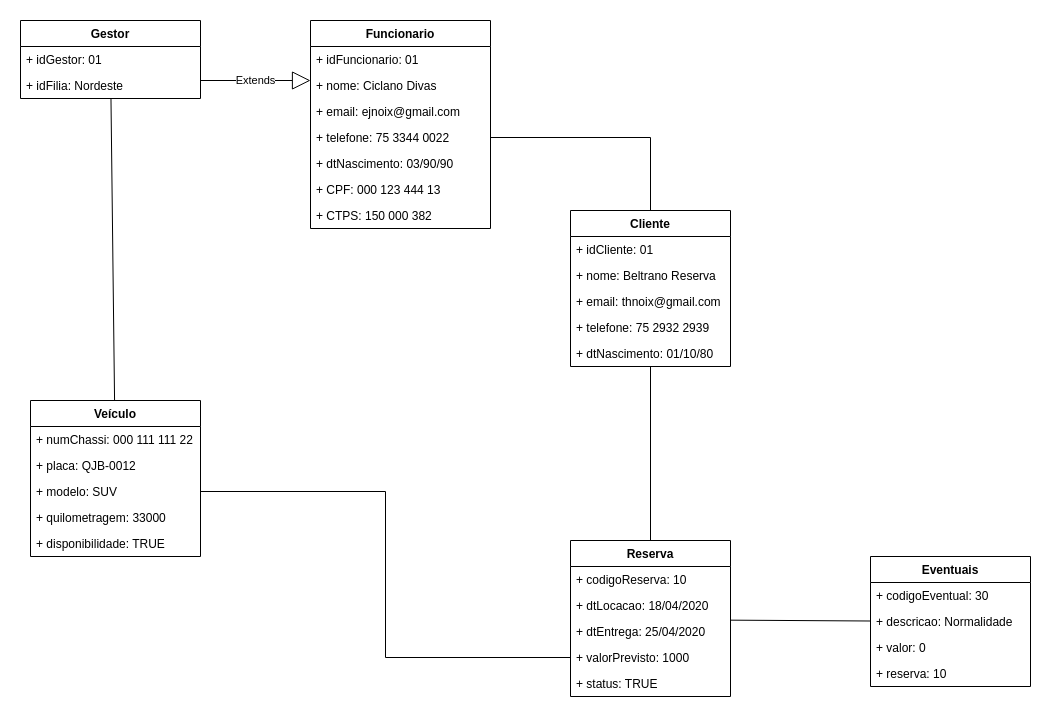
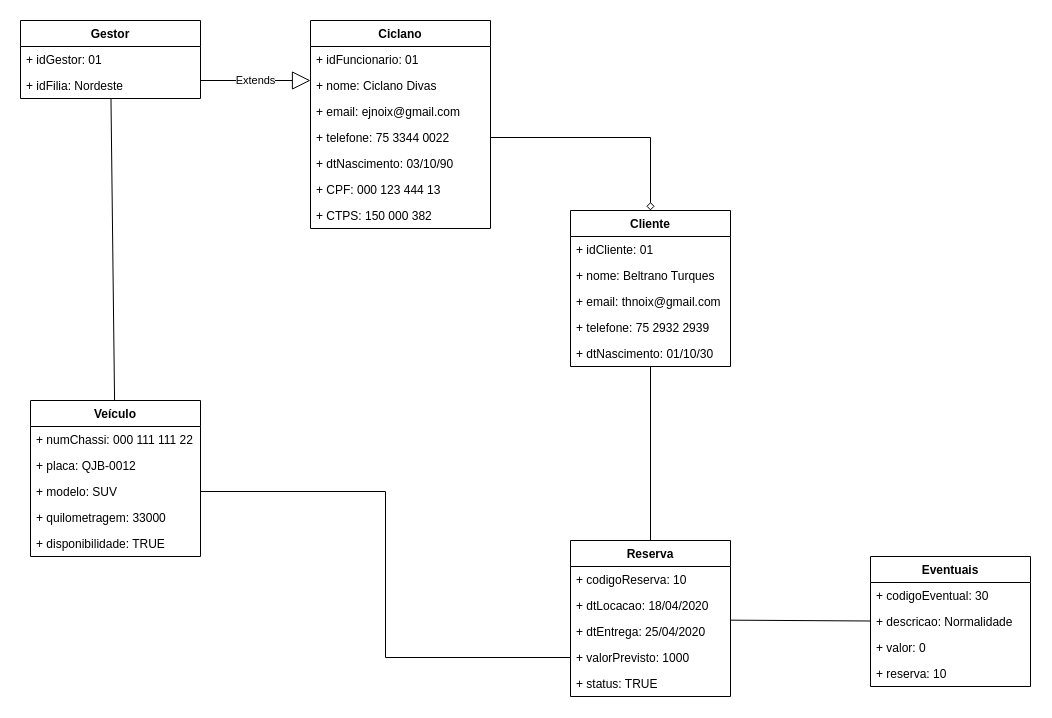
node "Funcionario": label "Funcionario" -> "Ciclano"
node "+ dtNascimento: 03/90/90": label "+ dtNascimento: 03/90/90" -> "+ dtNascimento: 03/10/90"
edge "+ telefone: 75 3344 0022" -- "Cliente": arrowhead none -> diamond
node "+ nome: Beltrano Reserva": label "+ nome: Beltrano Reserva" -> "+ nome: Beltrano Turques"
node "+ dtNascimento: 01/10/80": label "+ dtNascimento: 01/10/80" -> "+ dtNascimento: 01/10/30"
